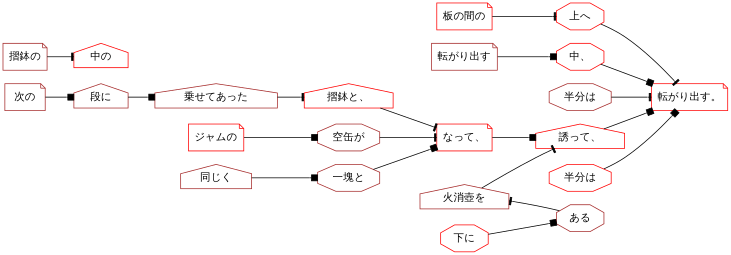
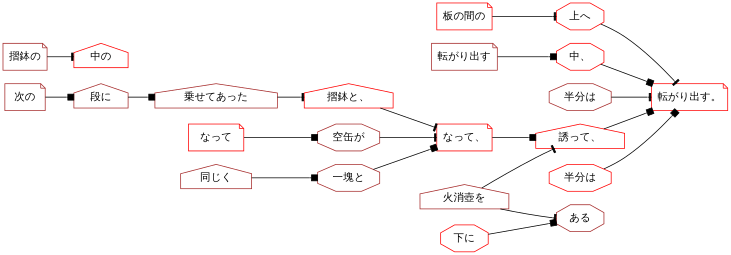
node "ジャムの": label "ジャムの" -> "なって"
edge "ある" -> "火消壺を": reversed
